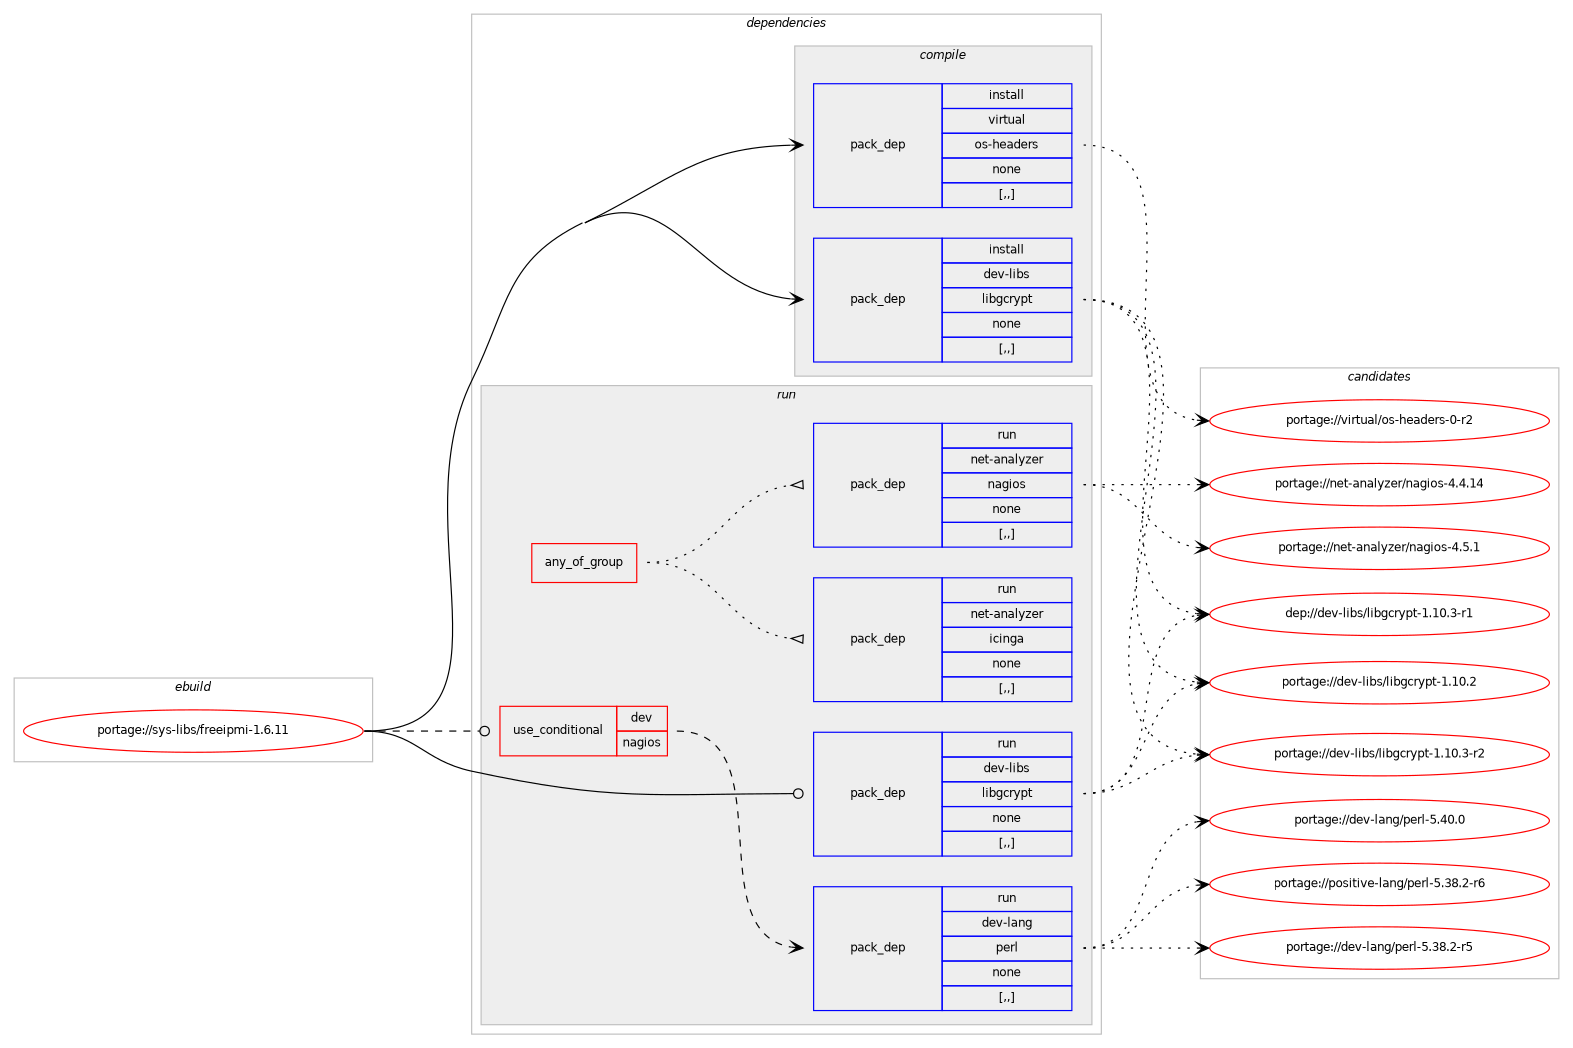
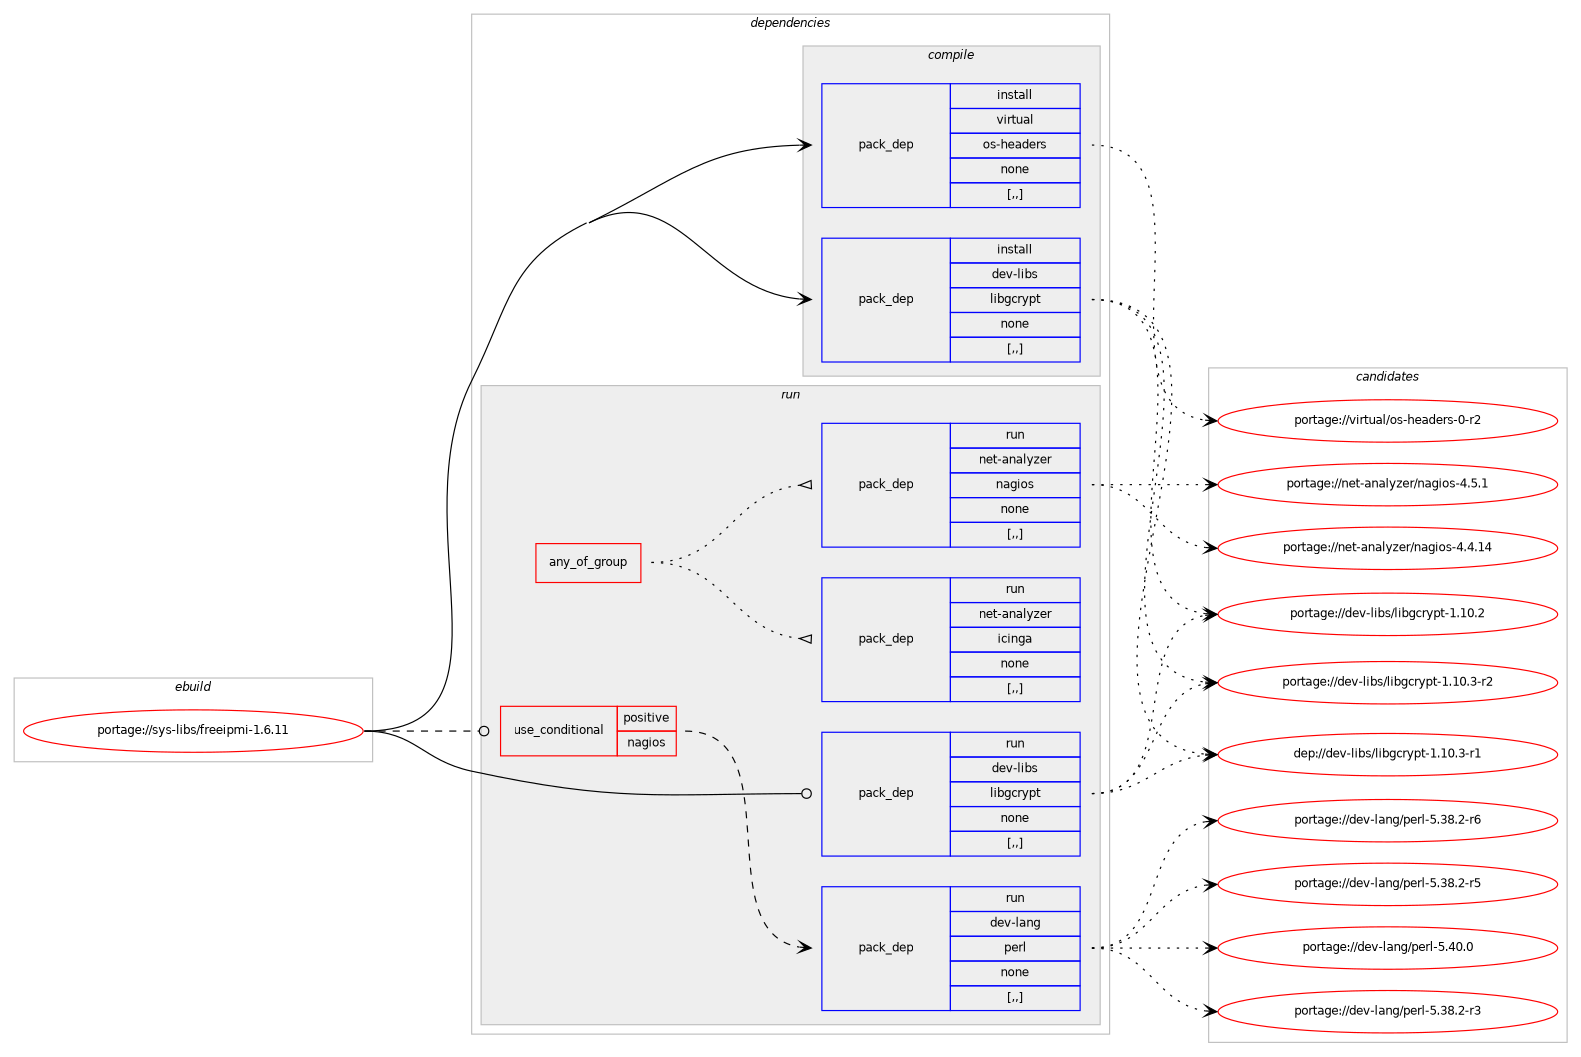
node "use_conditional": text "dev" -> "positive"
node "portage://positive-lang/perl-5.38.2-r6": label "portage://positive-lang/perl-5.38.2-r6" -> "portage://dev-lang/perl-5.38.2-r6"
node "portage://dev-lang/perl-5.38.2-r3": added
